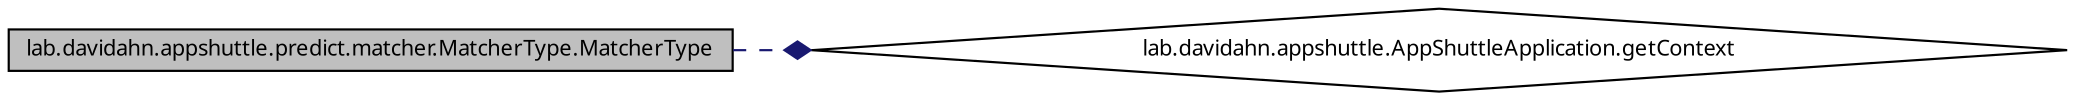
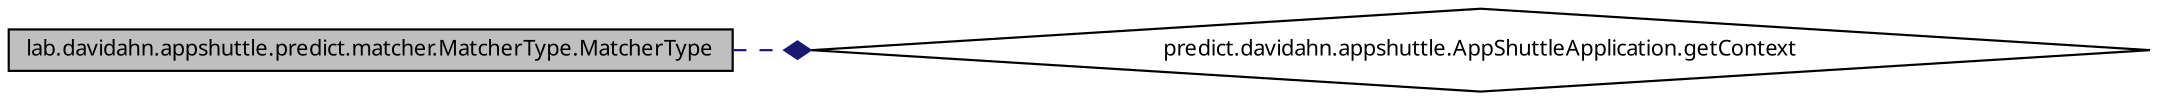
node "lab.davidahn.appshuttle.AppShuttleApplication.getContext": label "lab.davidahn.appshuttle.AppShuttleApplication.getContext" -> "predict.davidahn.appshuttle.AppShuttleApplication.getContext"
